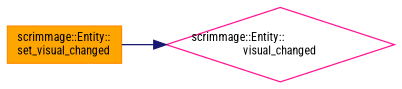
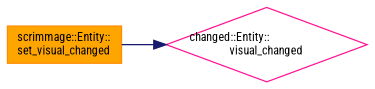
node "scrimmage::Entity:: visual_changed": label "scrimmage::Entity:: visual_changed" -> "changed::Entity:: visual_changed"
